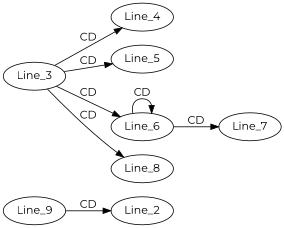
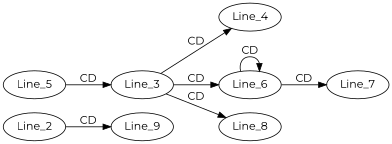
edge "Line_3" -> "Line_5": reversed
edge "Line_9" -> "Line_2": reversed
